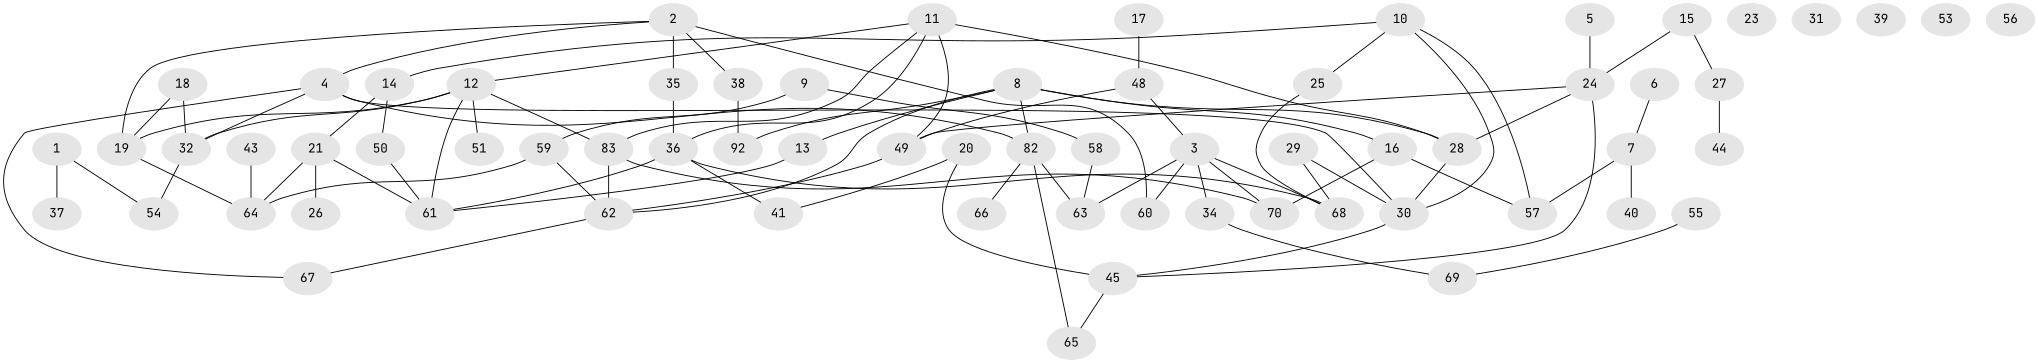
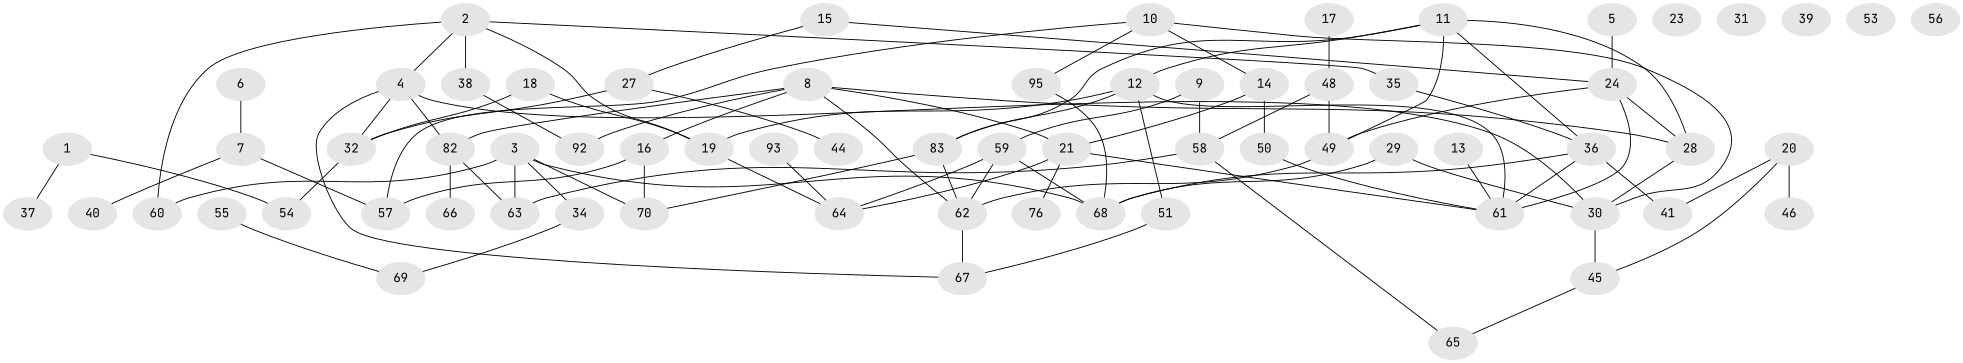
node "25": label "25" -> "95"
edge "12" -- "32": now "27" -- "32"
edge "8" -- "13": now "8" -- "21"
edge "48" -- "3": now "48" -- "58"
node "43": label "43" -> "93"
edge "59" -- "68": added
node "26": label "26" -> "76"
node "46": added
edge "82" -- "65": now "58" -- "65"
edge "51" -- "67": added
edge "24" -- "45": now "24" -- "61"
